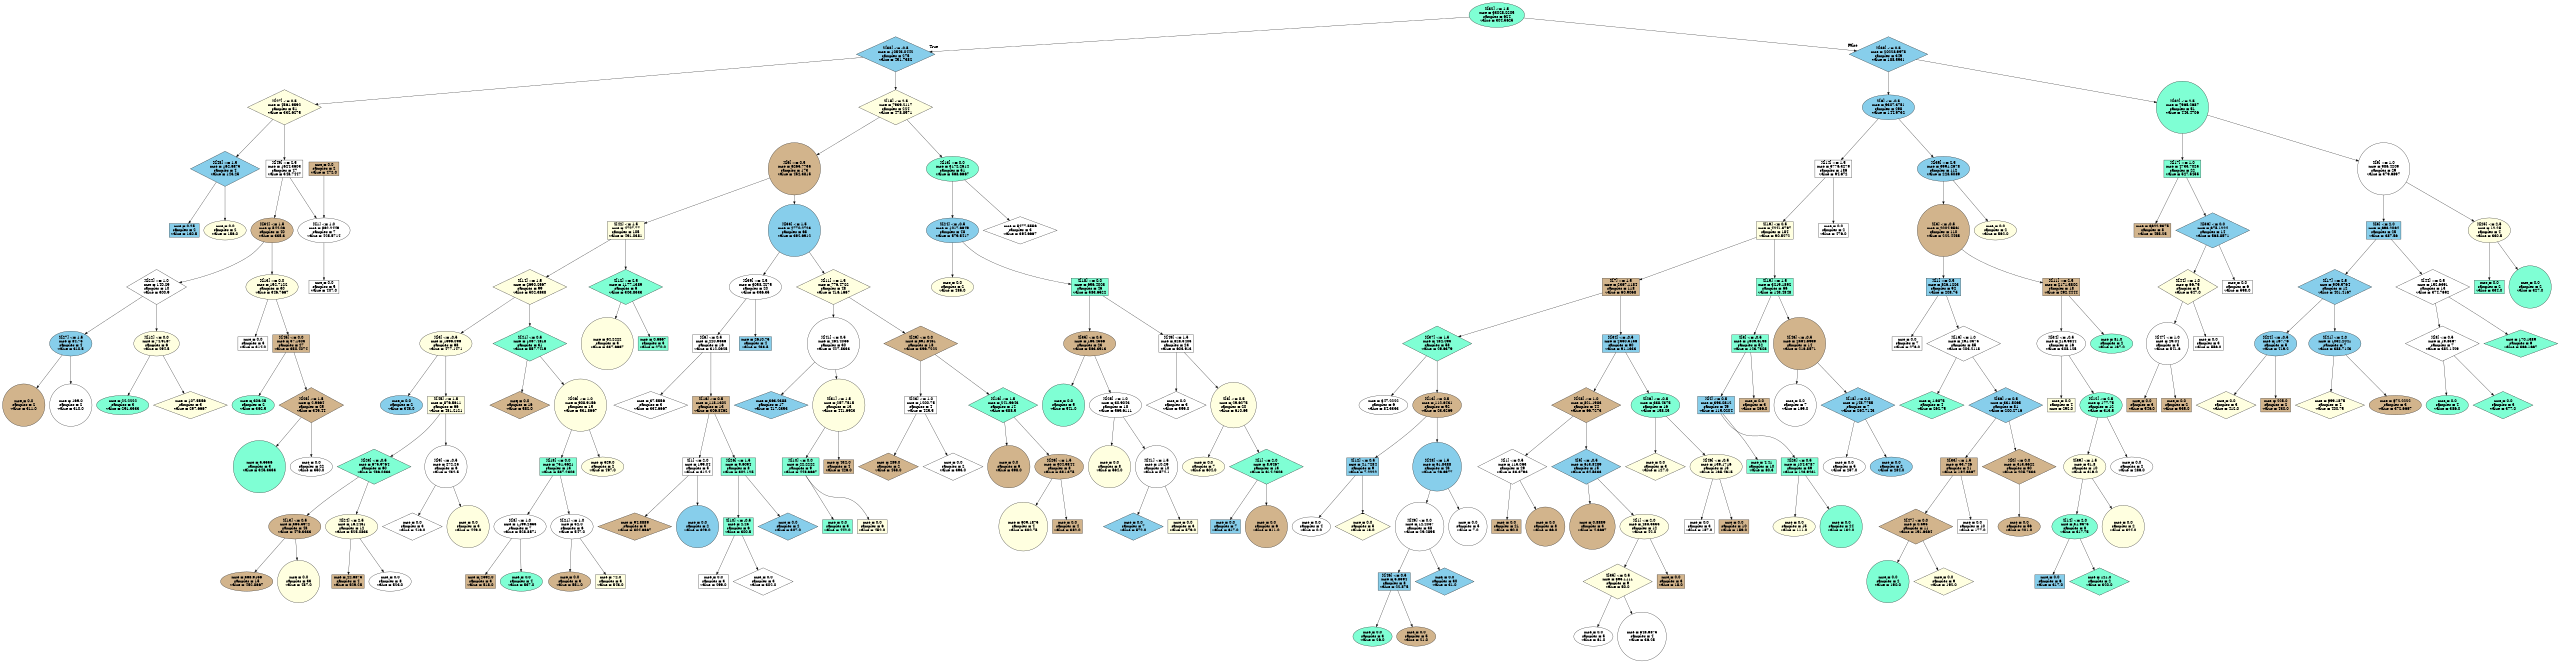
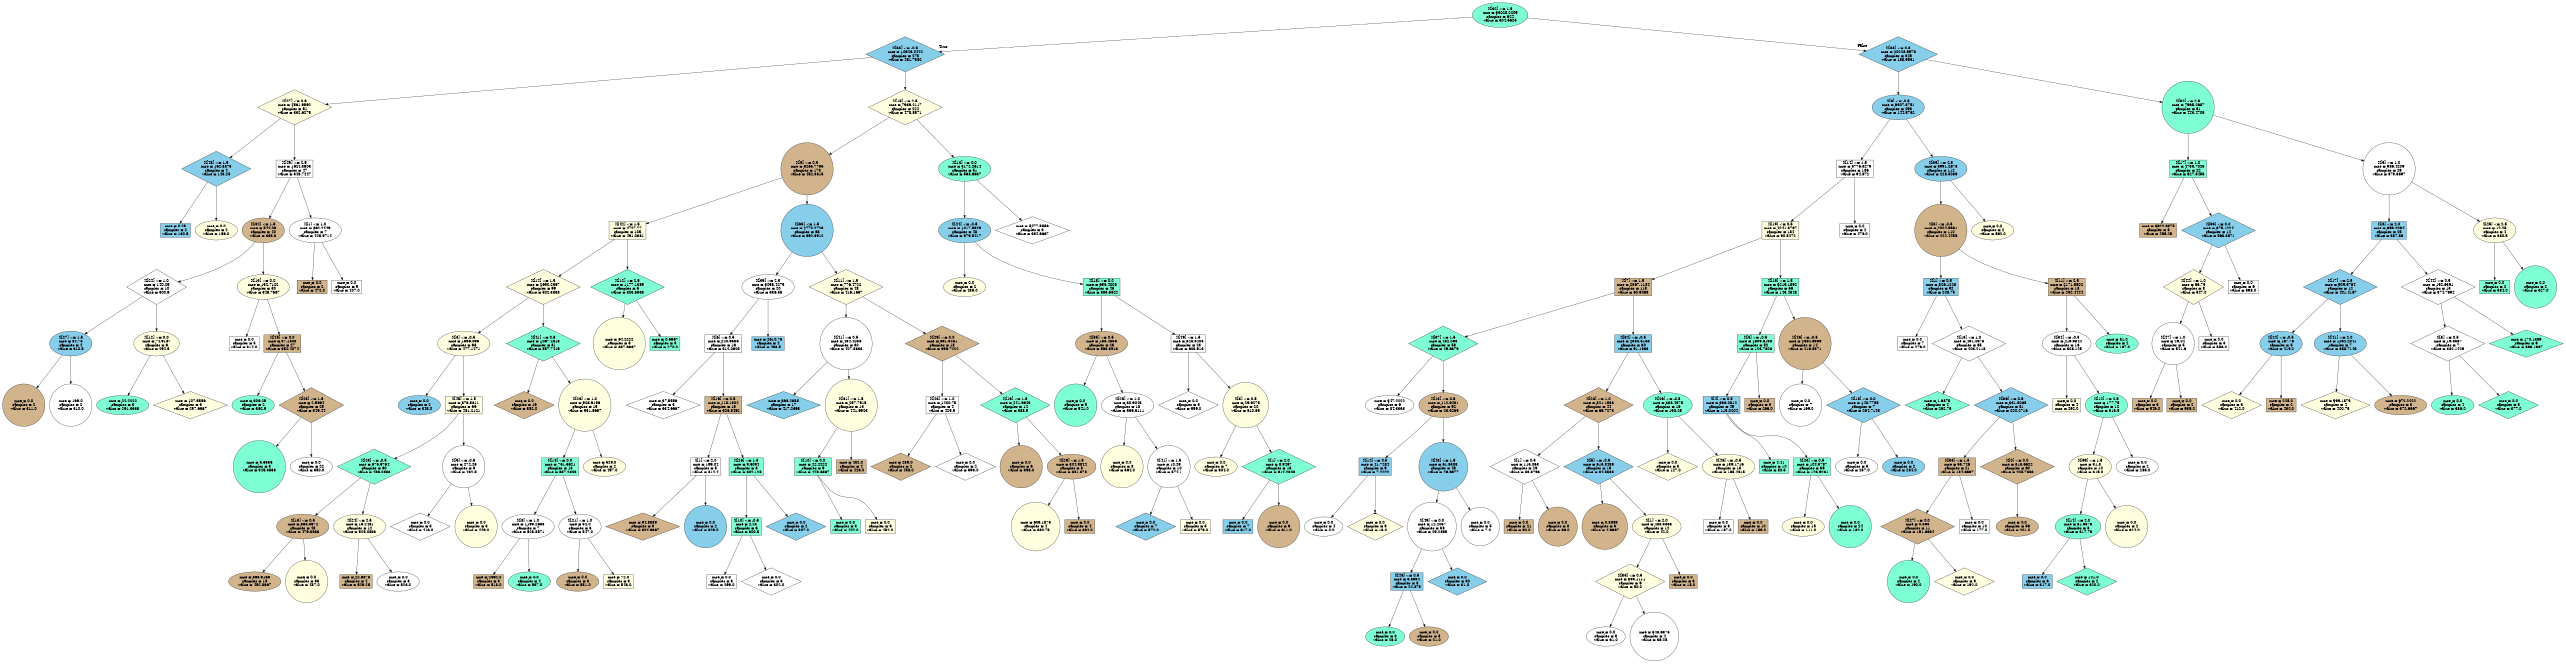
edge "mse = 0.0 samples = 2 value = 472.0" -> "X[1] <= 1.0 mse = 862.2449 samples = 7 value = 425.5714": reversed
